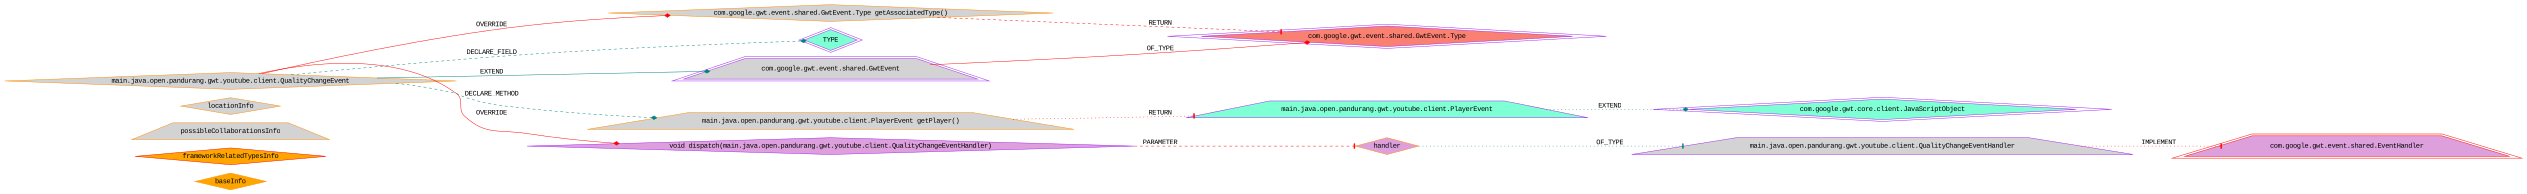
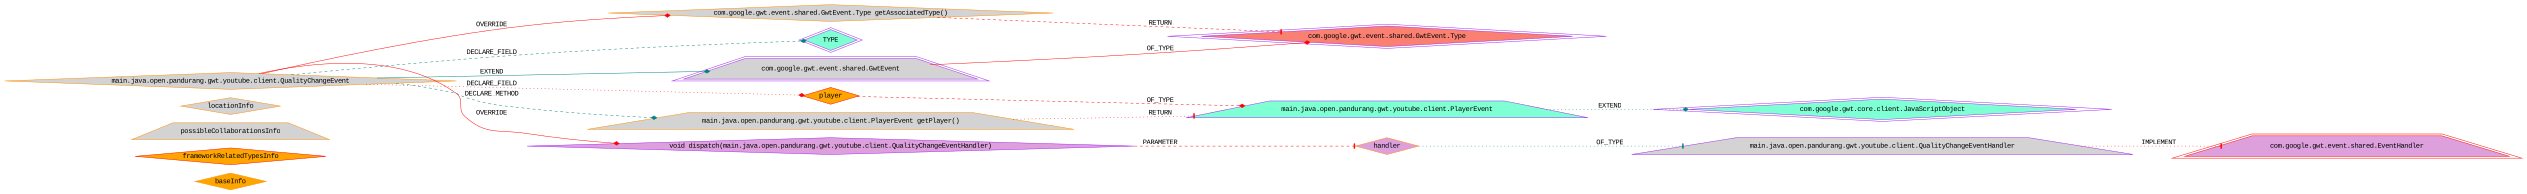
node "player": added
